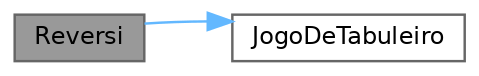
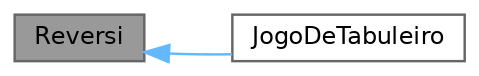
edge "Reversi" -> "JogoDeTabuleiro": reversed
